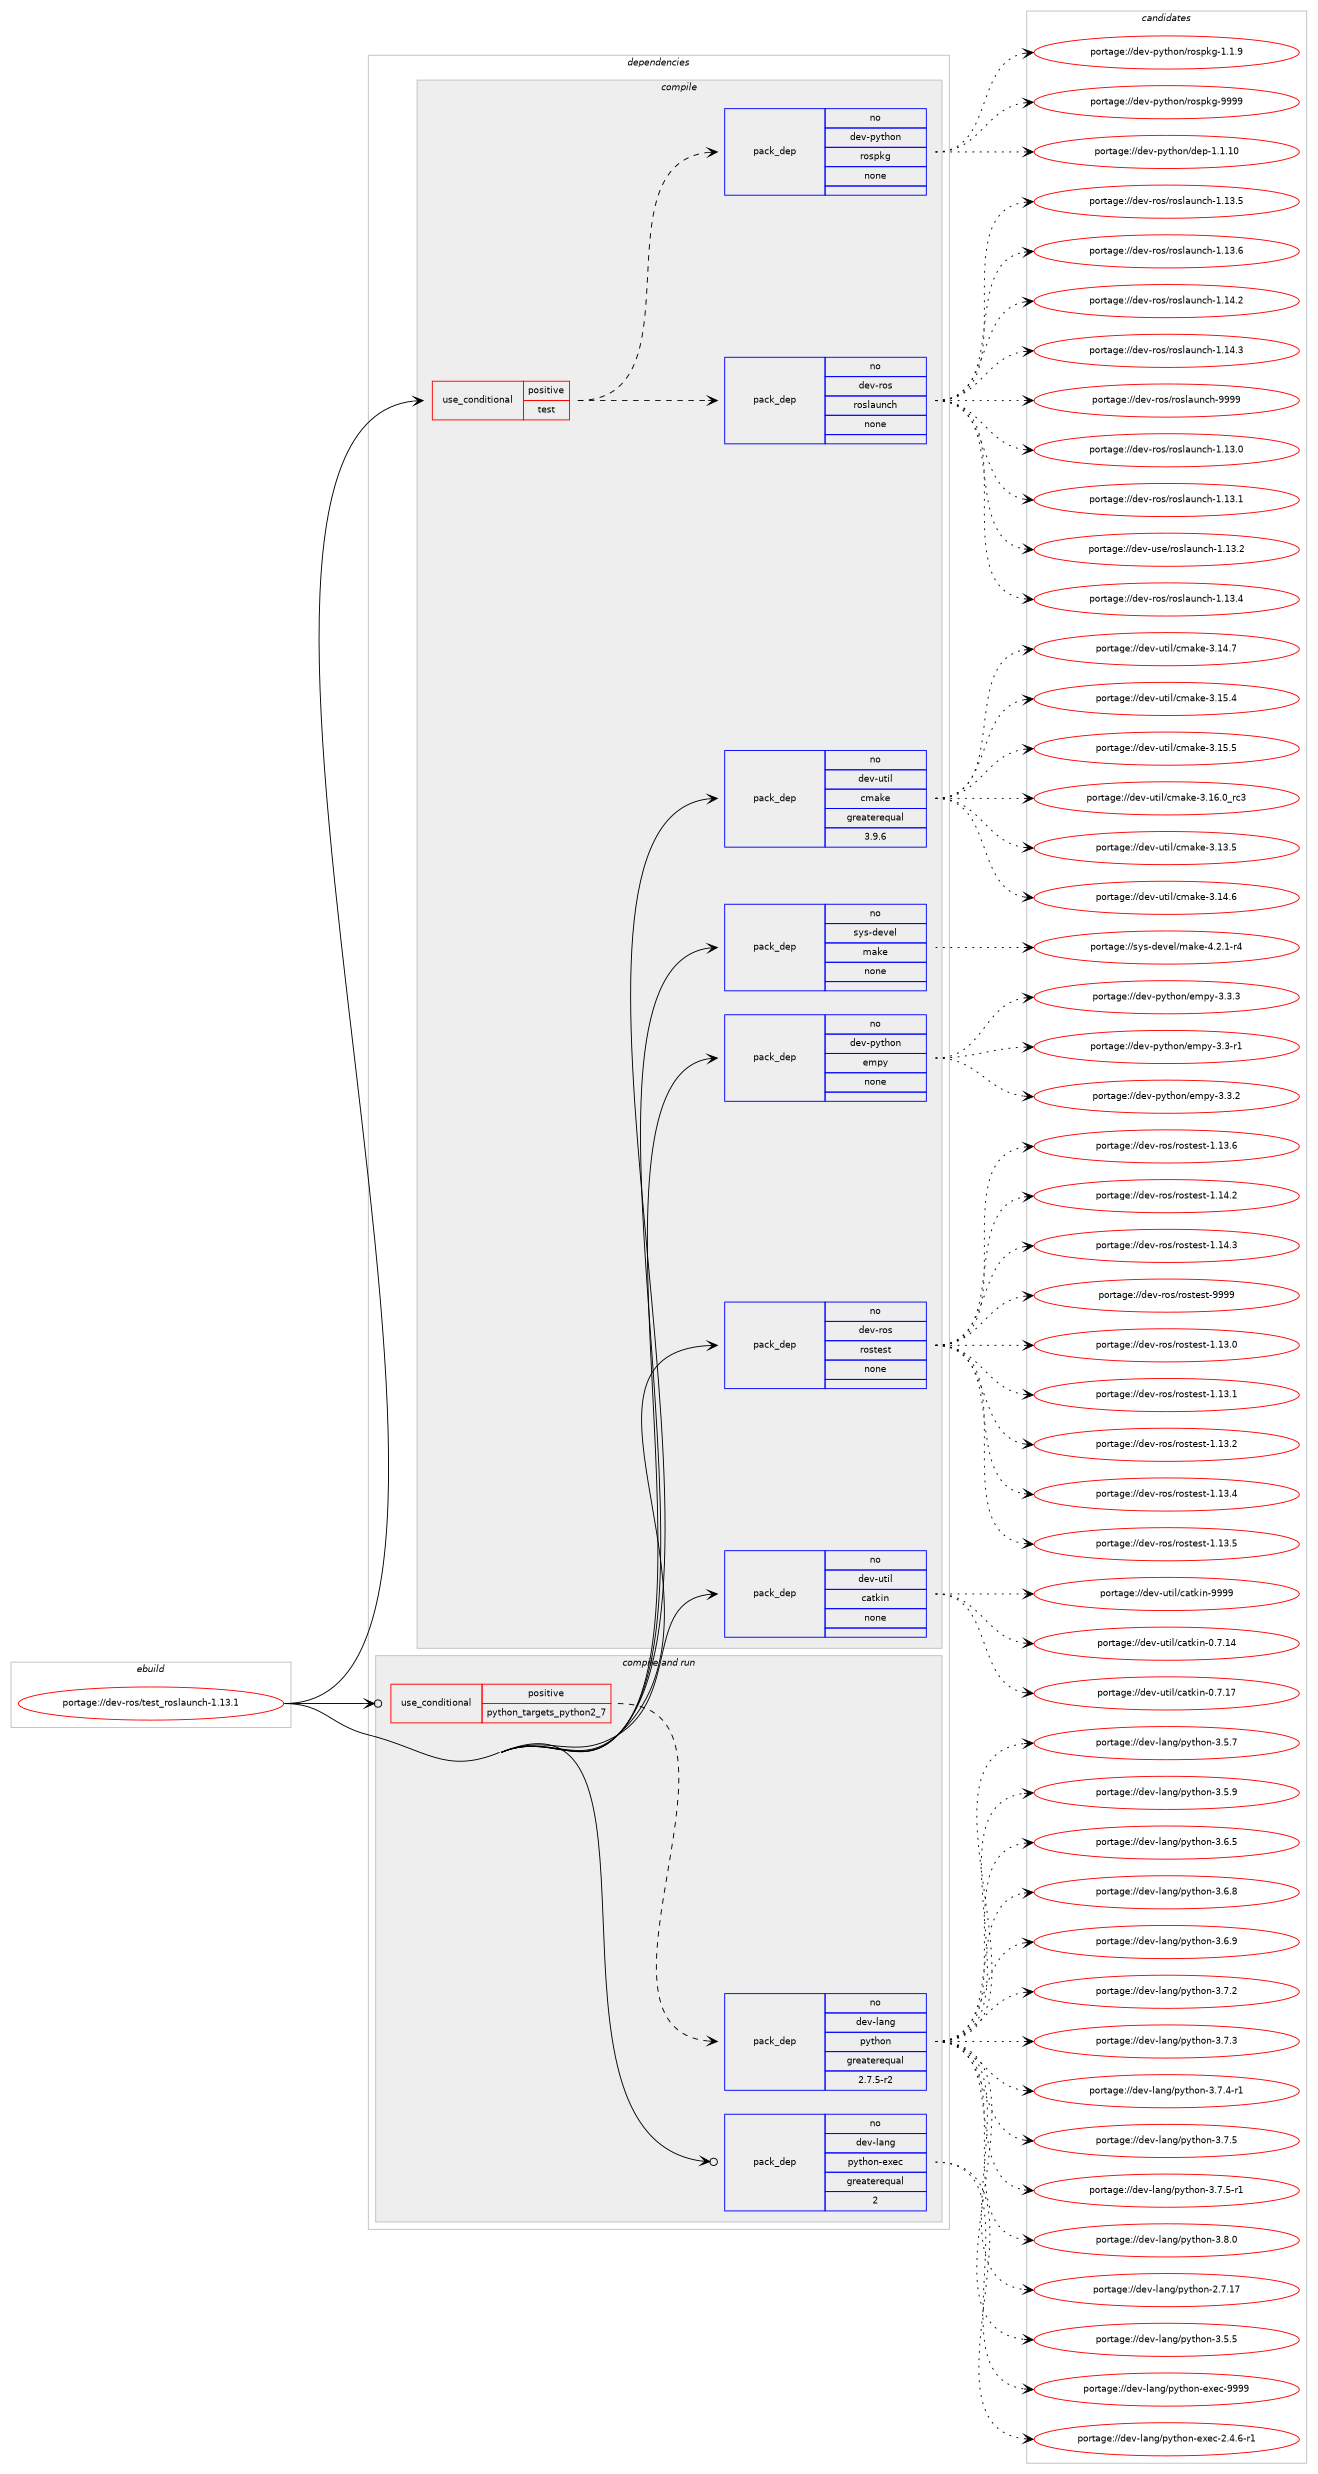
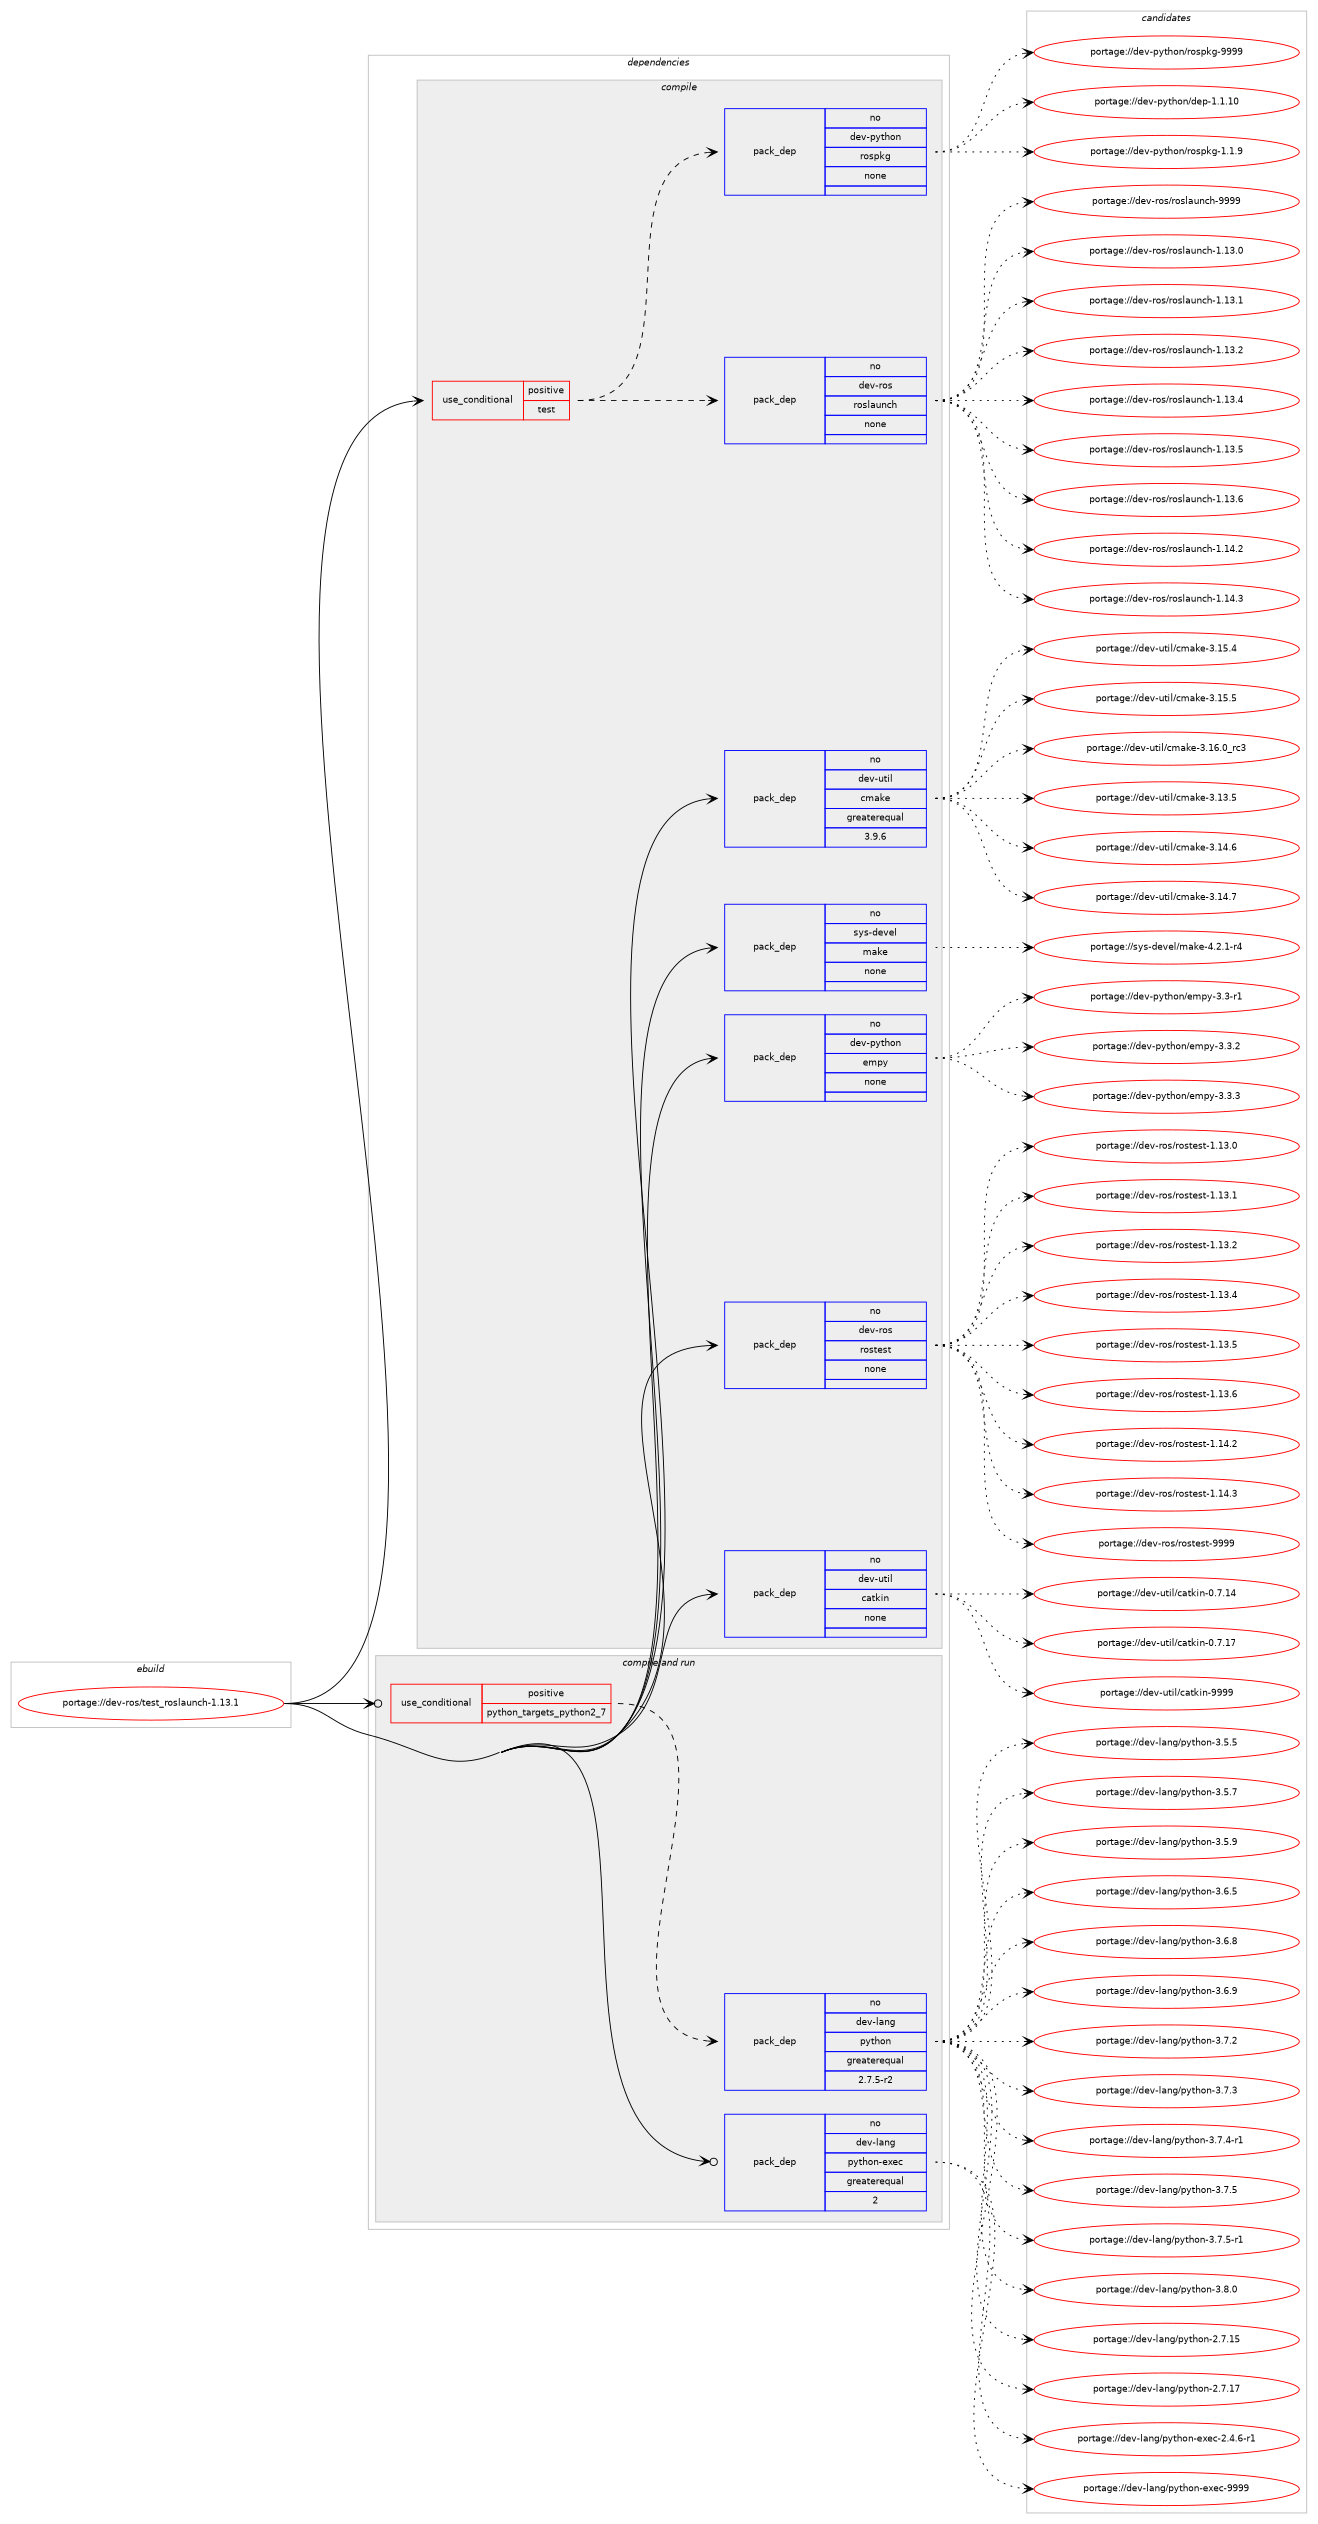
node "portage://dev-use/roslaunch-1.13.2": label "portage://dev-use/roslaunch-1.13.2" -> "portage://dev-ros/roslaunch-1.13.2"
node "portage://dev-lang/python-2.7.15": added
